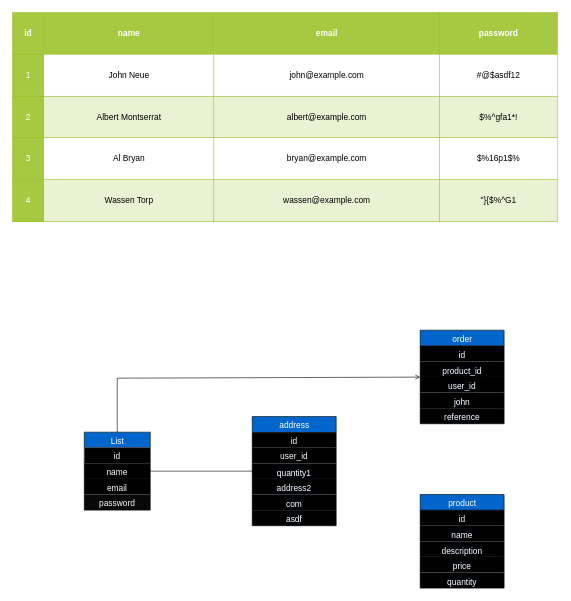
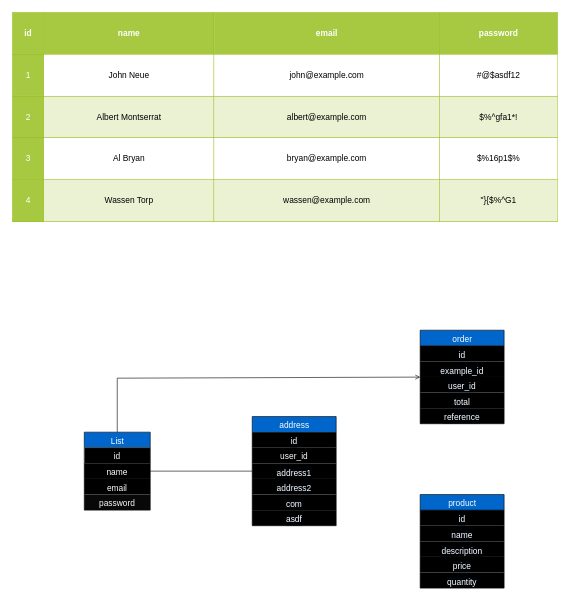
node "product_id": label "product_id" -> "example_id"
node "john": label "john" -> "total"
node "quantity1": label "quantity1" -> "address1"
